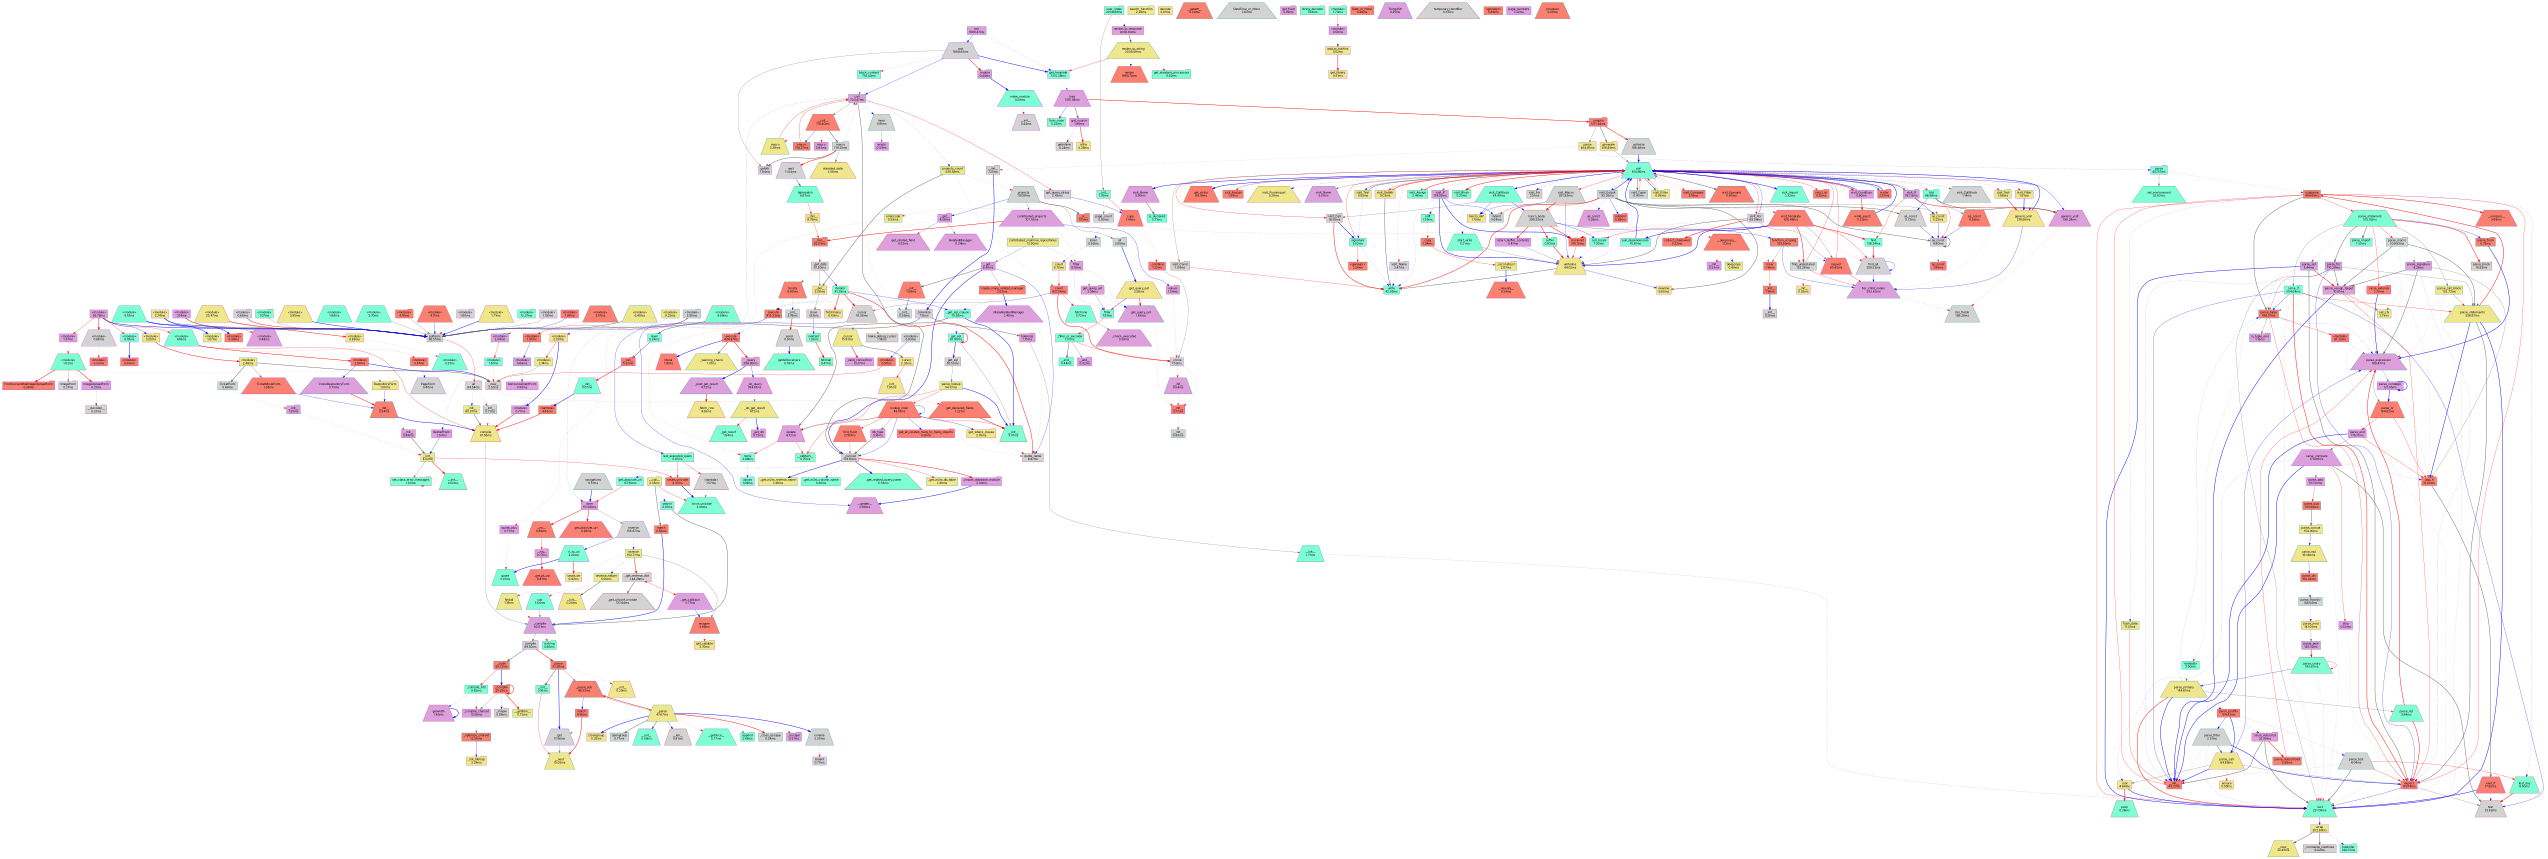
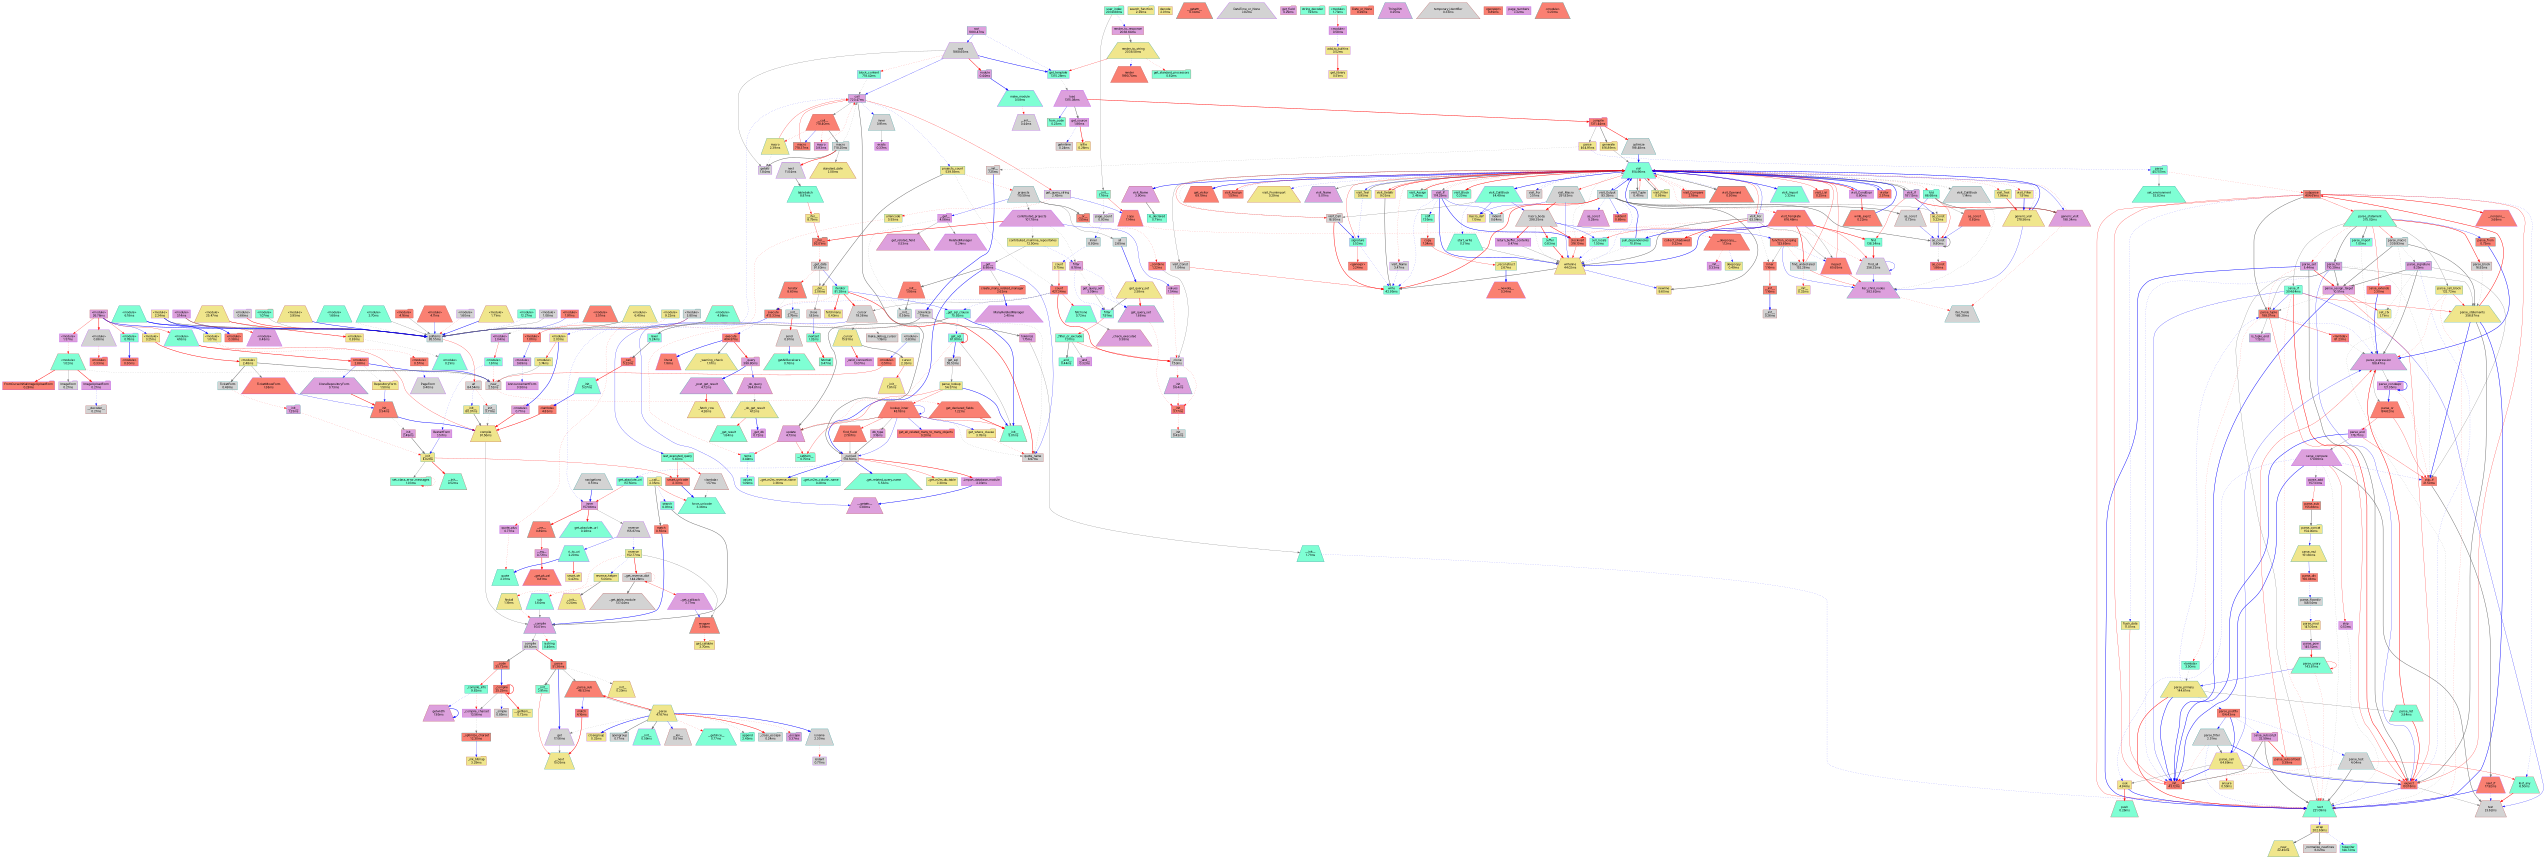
node "DateTime_or_None 0.82ms": color teal -> purple
node "get_absolute_url 0.28ms": fillcolor salmon -> aquamarine
node "_get_urlconf_module 137.44ms": label "_get_urlconf_module 137.44ms" -> "_get_table_module 137.44ms"
